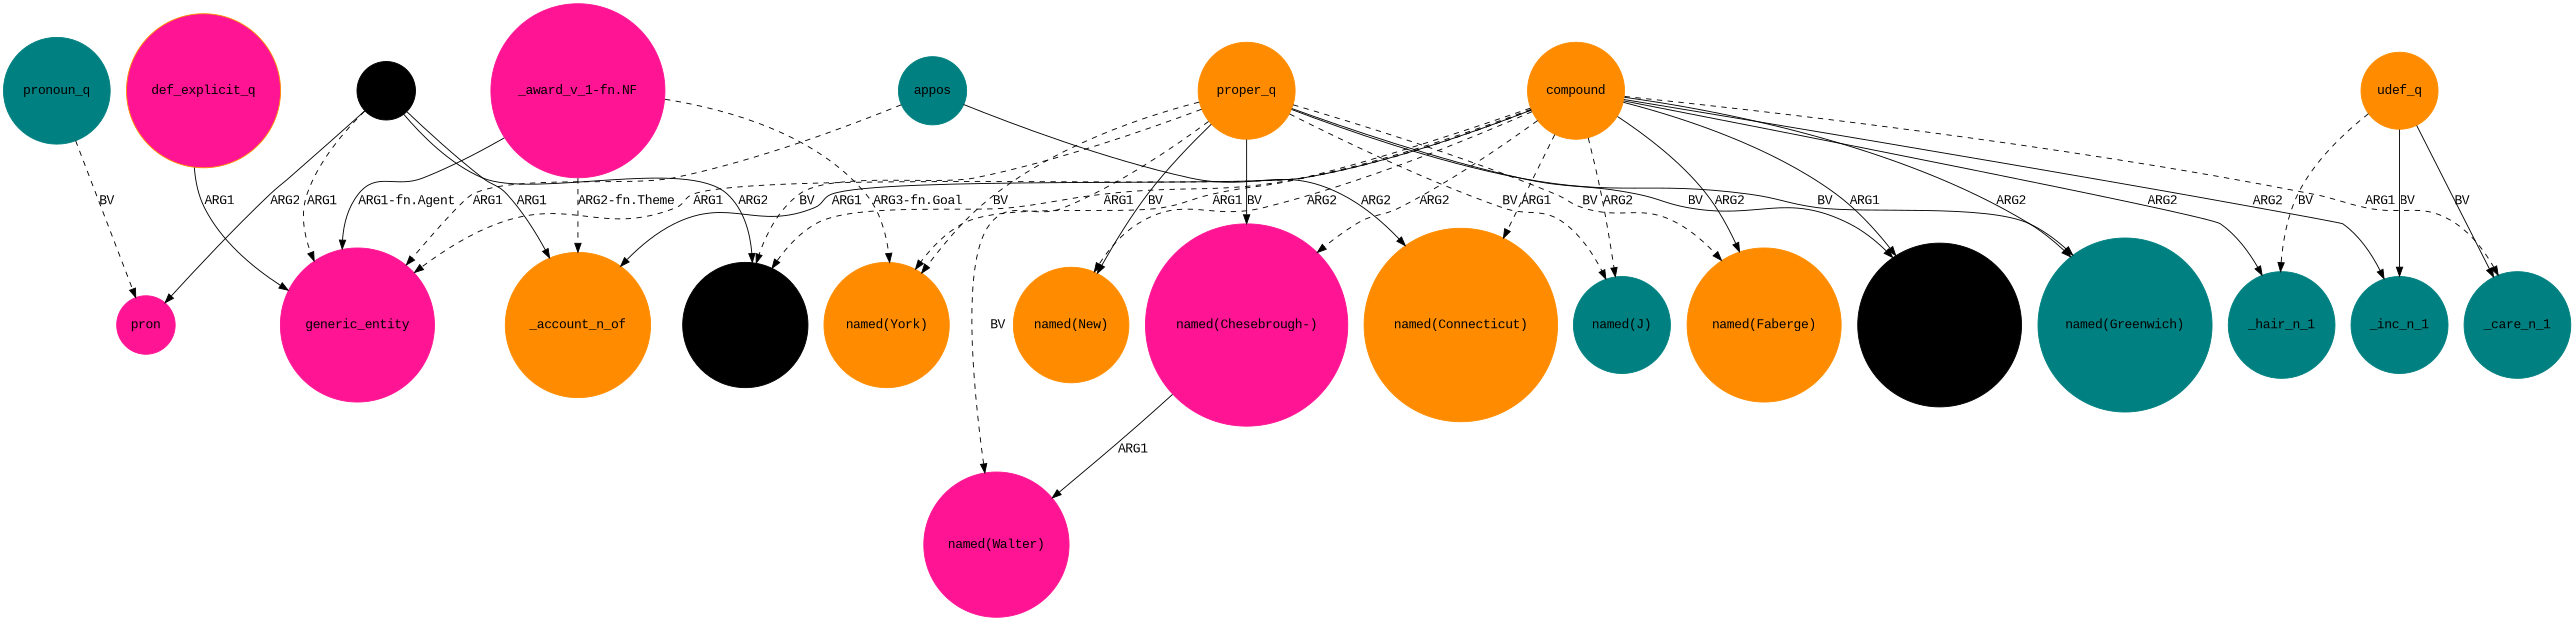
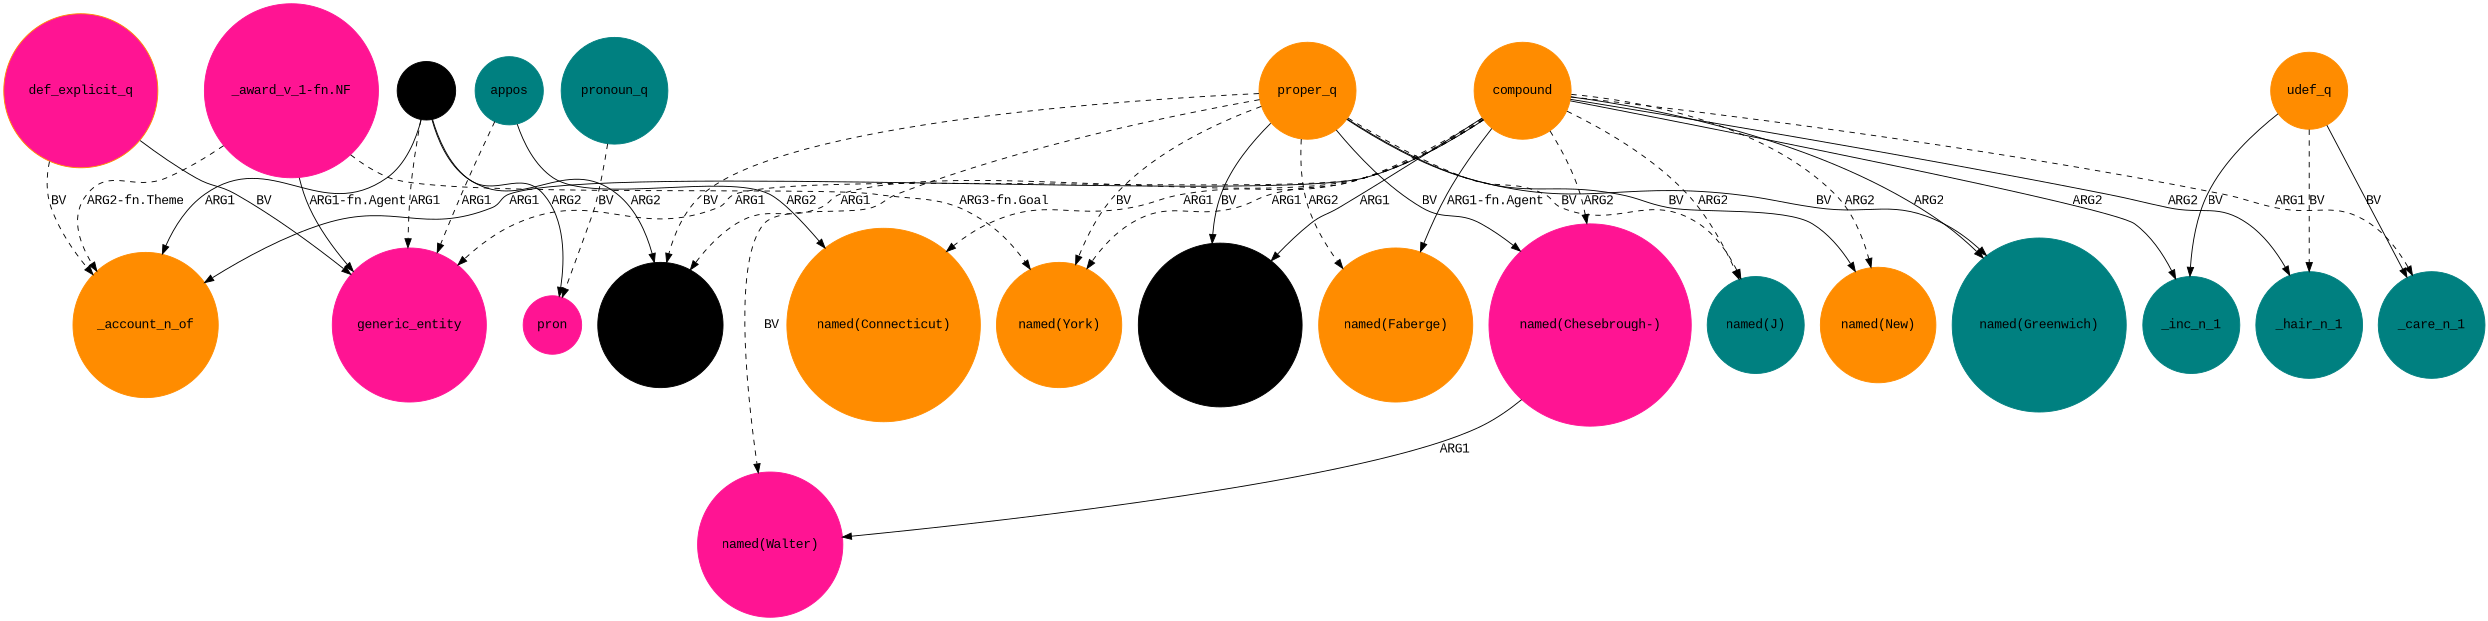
edge "def_explicit_q" -> "generic_entity": label "ARG1" -> "BV"
edge "proper_q" -> "named(Faberge)": label "BV" -> "ARG2"
edge "compound" -> "named(Faberge)": label "ARG2" -> "ARG1-fn.Agent"
edge "def_explicit_q" -> "_account_n_of": added, label "BV"
